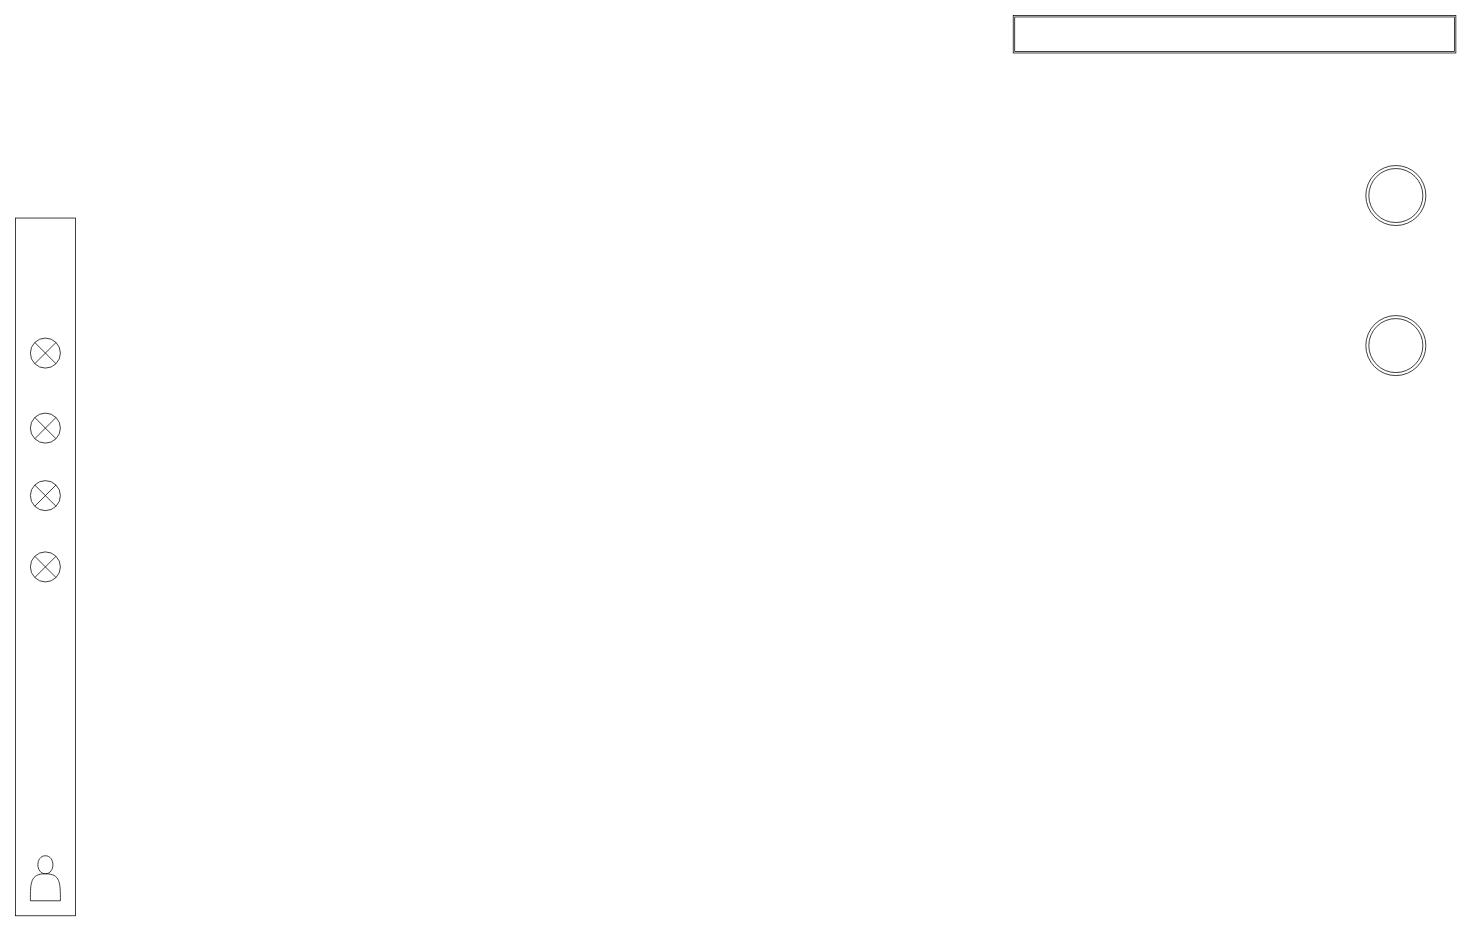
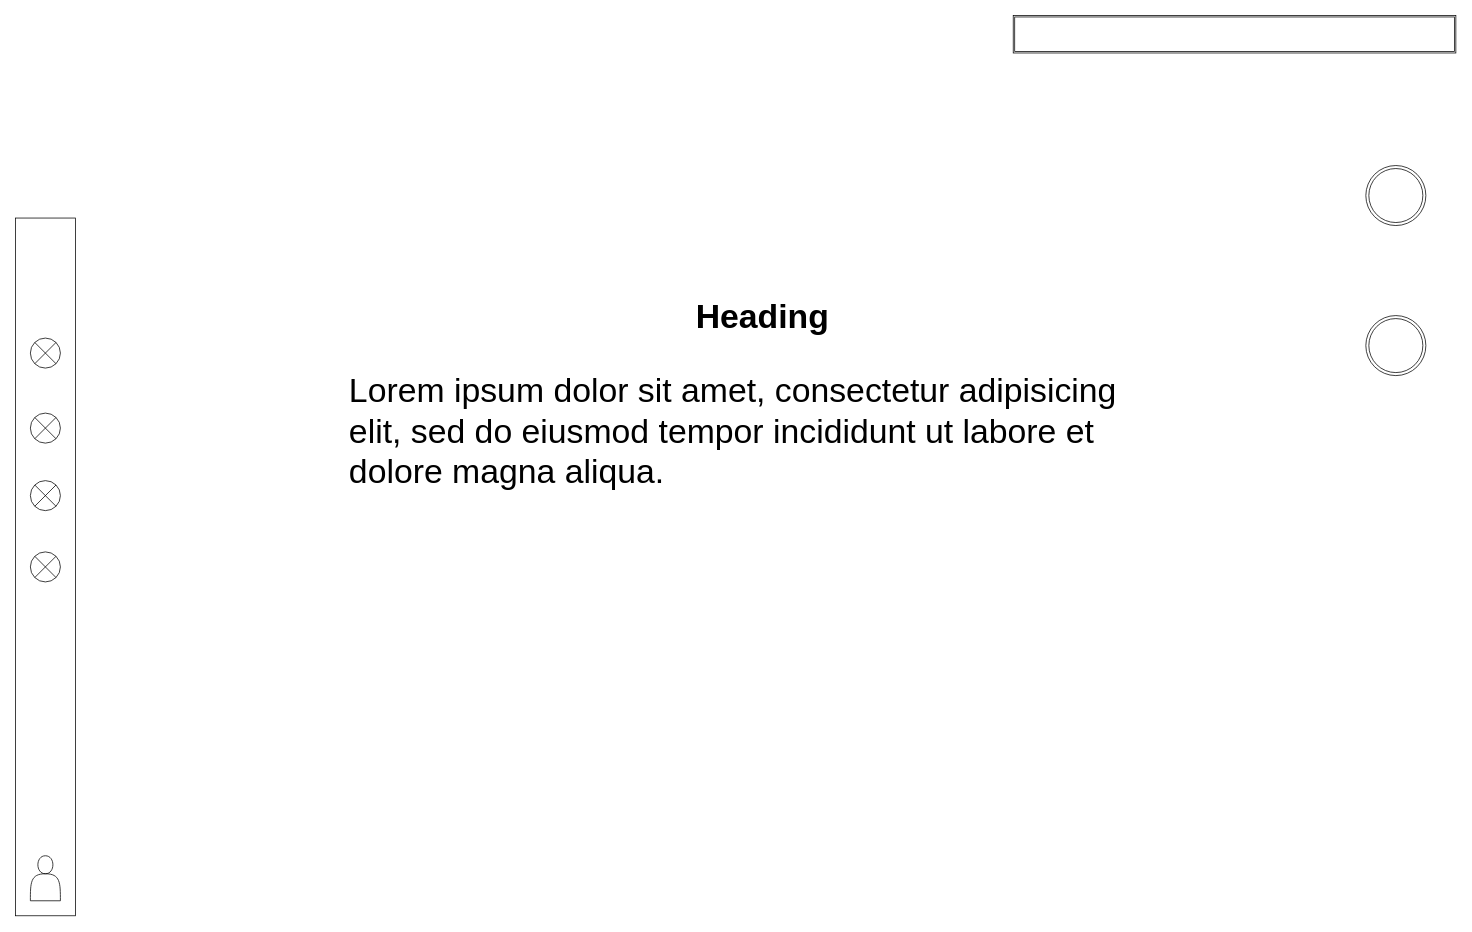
node "HeadingLorem ipsum dolor sit amet, consectetur adipisicing elit, sed do eiusmod tempor incididunt ut labore et dolore magna aliqua.": added
